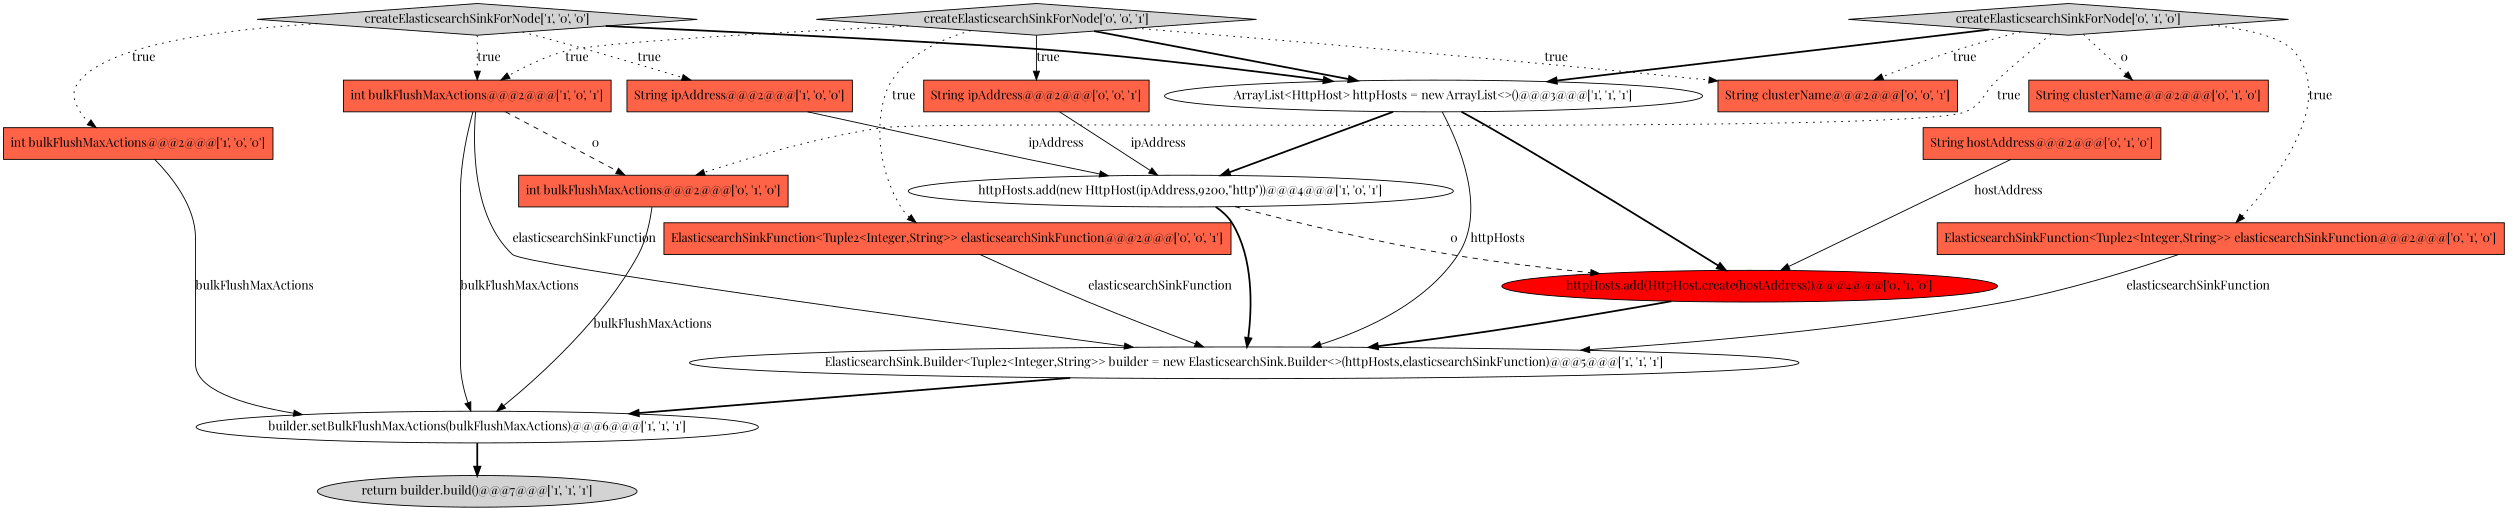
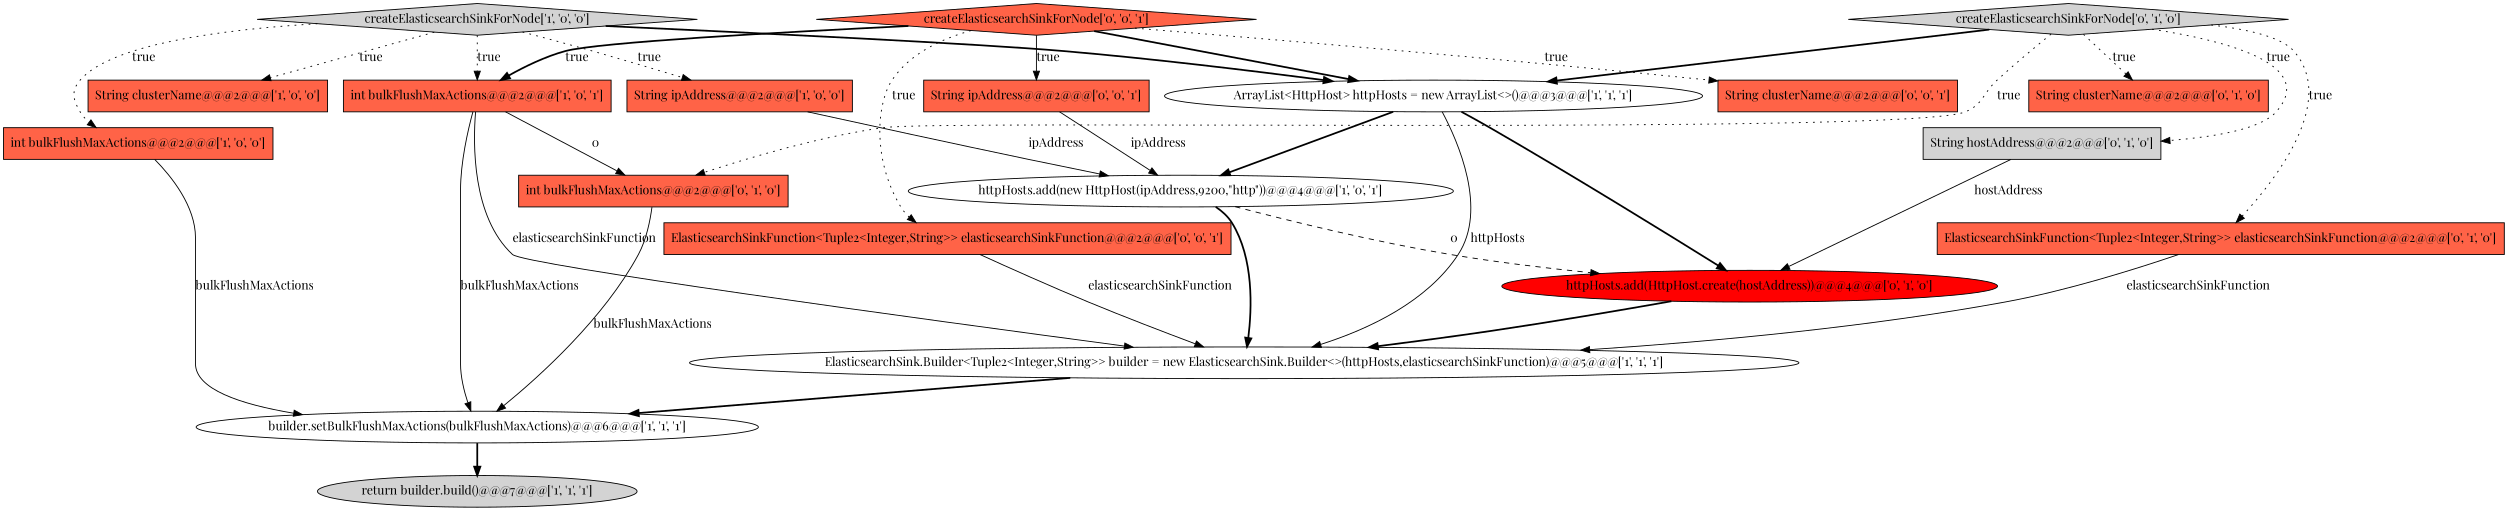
node "createElasticsearchSinkForNode['0', '0', '1']": fillcolor lightgray -> tomato
edge "createElasticsearchSinkForNode['0', '0', '1']" -> "int bulkFlushMaxActions@@@2@@@['1', '0', '1']": style dotted -> bold
edge "createElasticsearchSinkForNode['0', '1', '0']" -> "String clusterName@@@2@@@['0', '0', '1']": now "createElasticsearchSinkForNode['0', '1', '0']" -> "String hostAddress@@@2@@@['0', '1', '0']"
edge "createElasticsearchSinkForNode['0', '1', '0']" -> "String clusterName@@@2@@@['0', '1', '0']": label "0" -> "true"
node "String clusterName@@@2@@@['1', '0', '0']": added
edge "int bulkFlushMaxActions@@@2@@@['1', '0', '1']" -> "int bulkFlushMaxActions@@@2@@@['0', '1', '0']": style dashed -> solid
node "String hostAddress@@@2@@@['0', '1', '0']": fillcolor tomato -> lightgray
